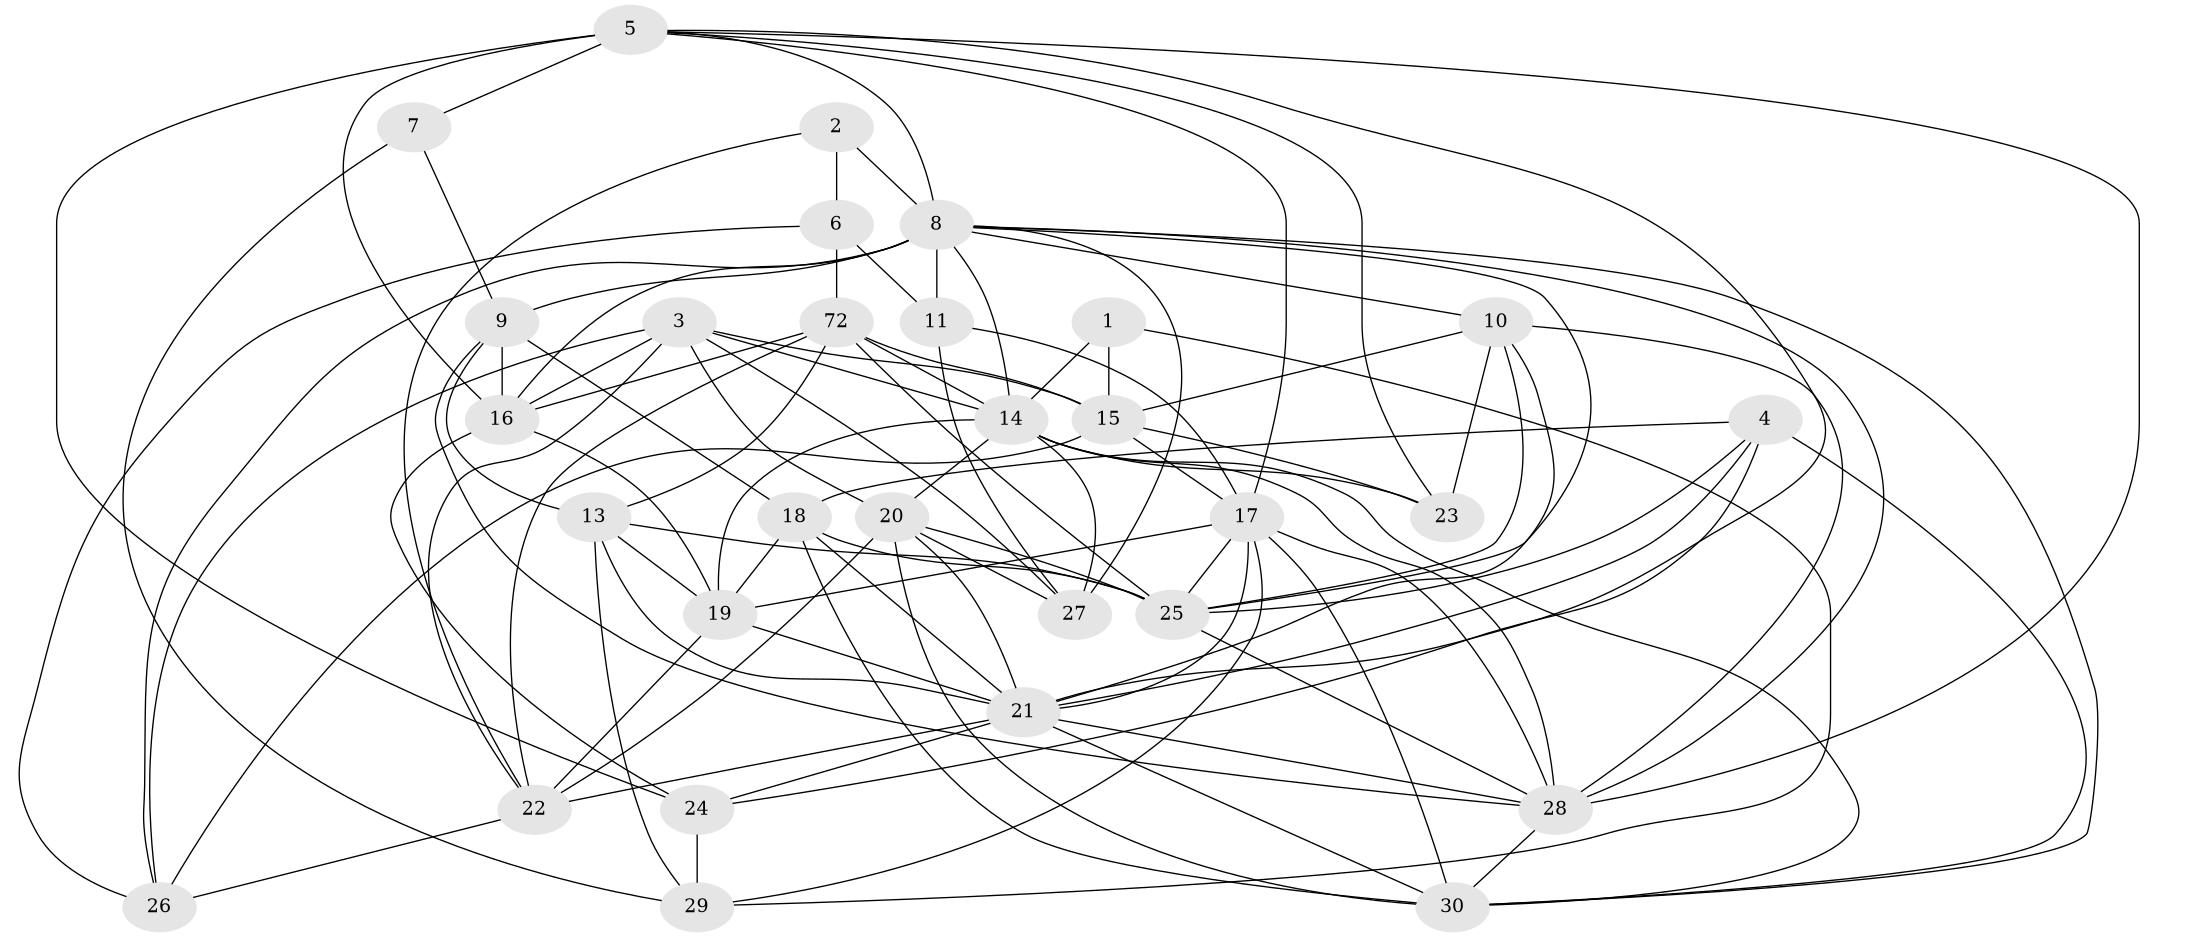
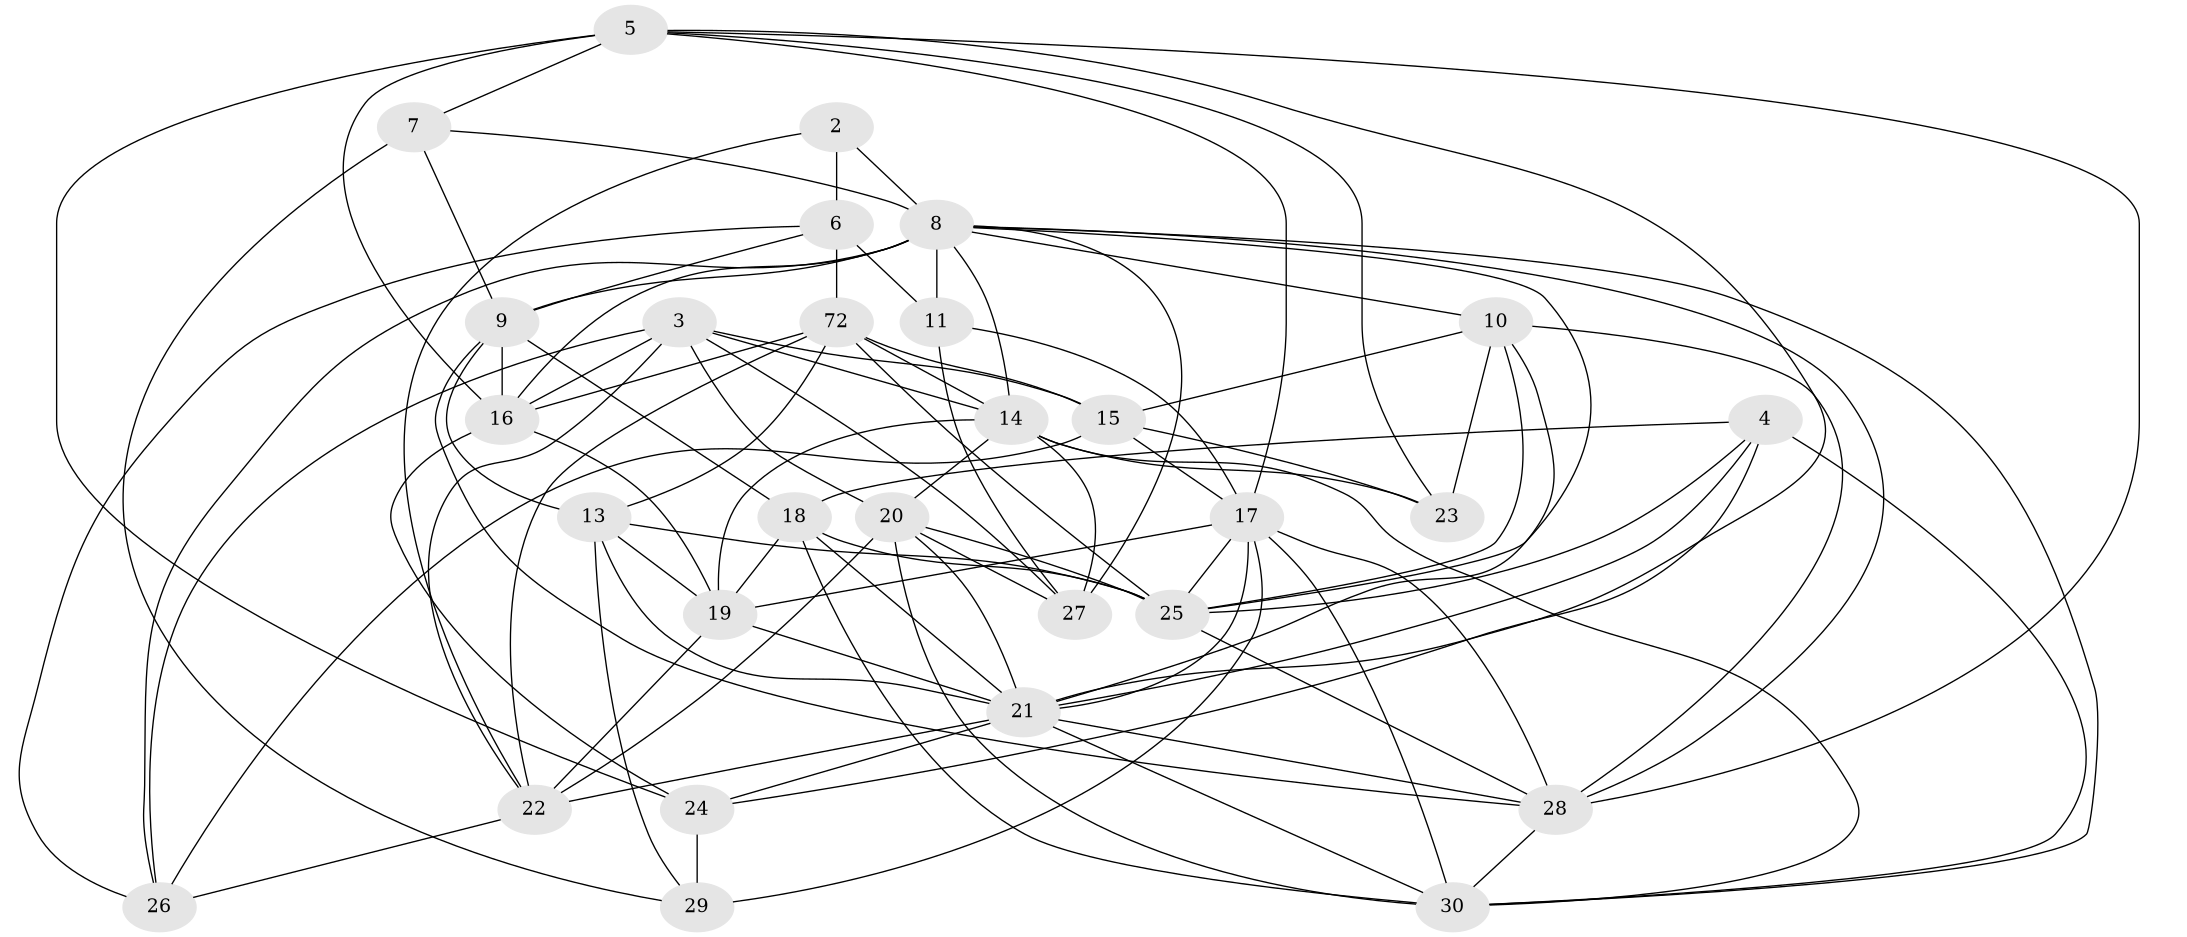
edge "5" -- "8": now "7" -- "8"
edge "6" -- "9": added
node "1": removed
edge "14" -- "28": removed
